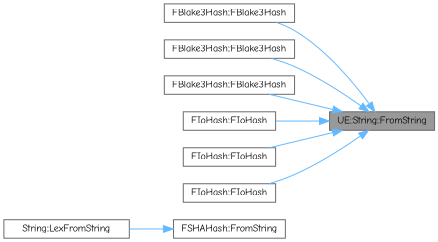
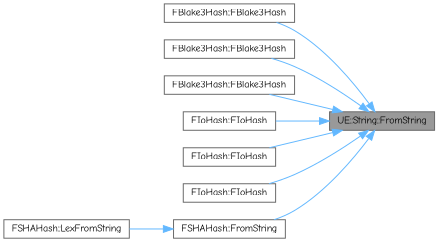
edge "FSHAHash::FromString" -> "UE::String::FromString": added
node "String::LexFromString": label "String::LexFromString" -> "FSHAHash::LexFromString"
